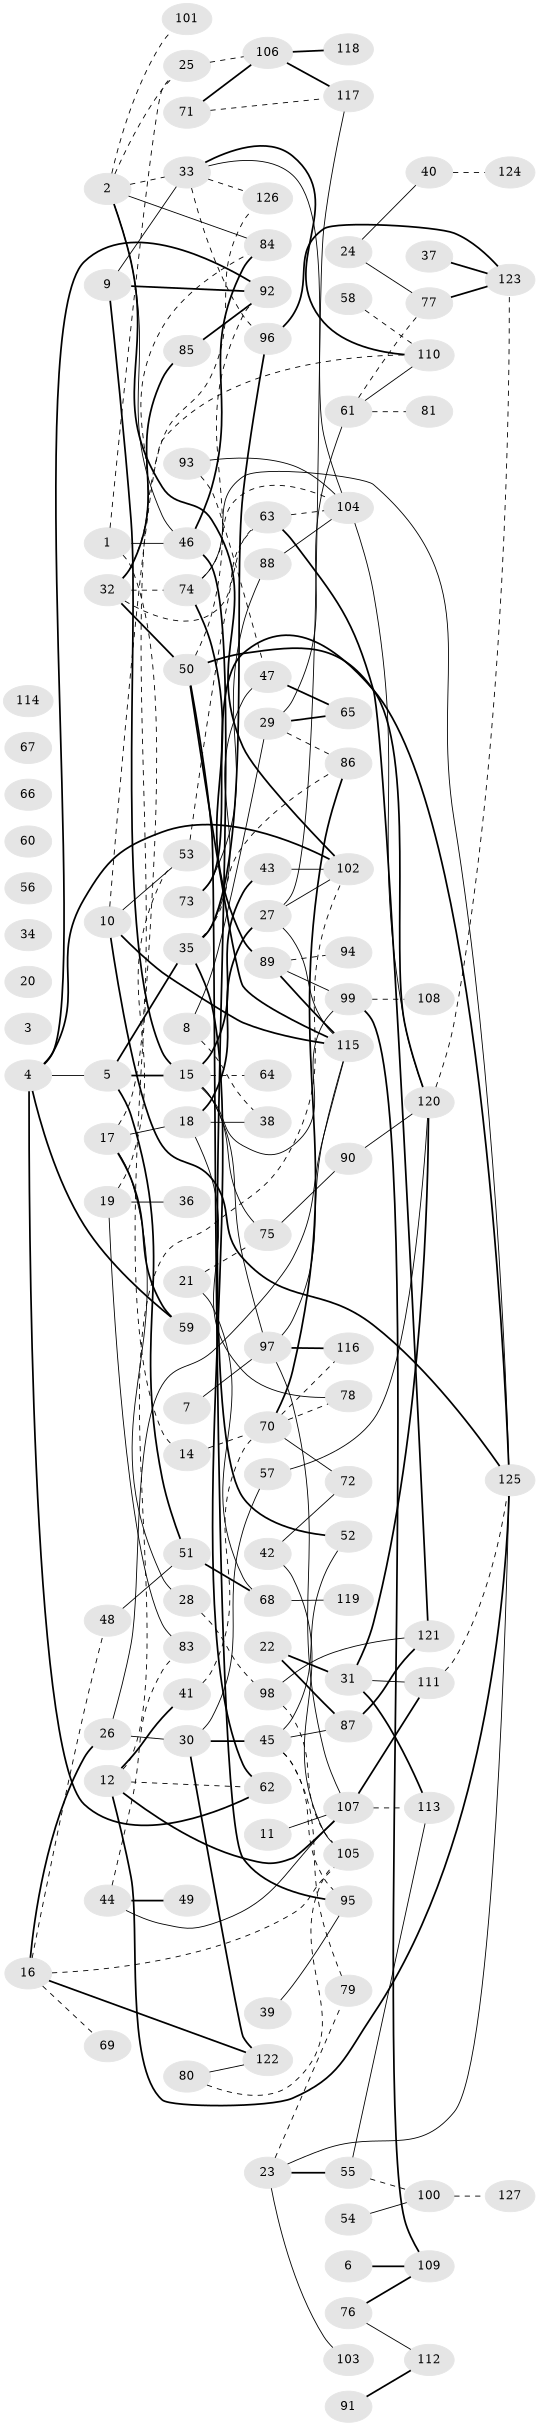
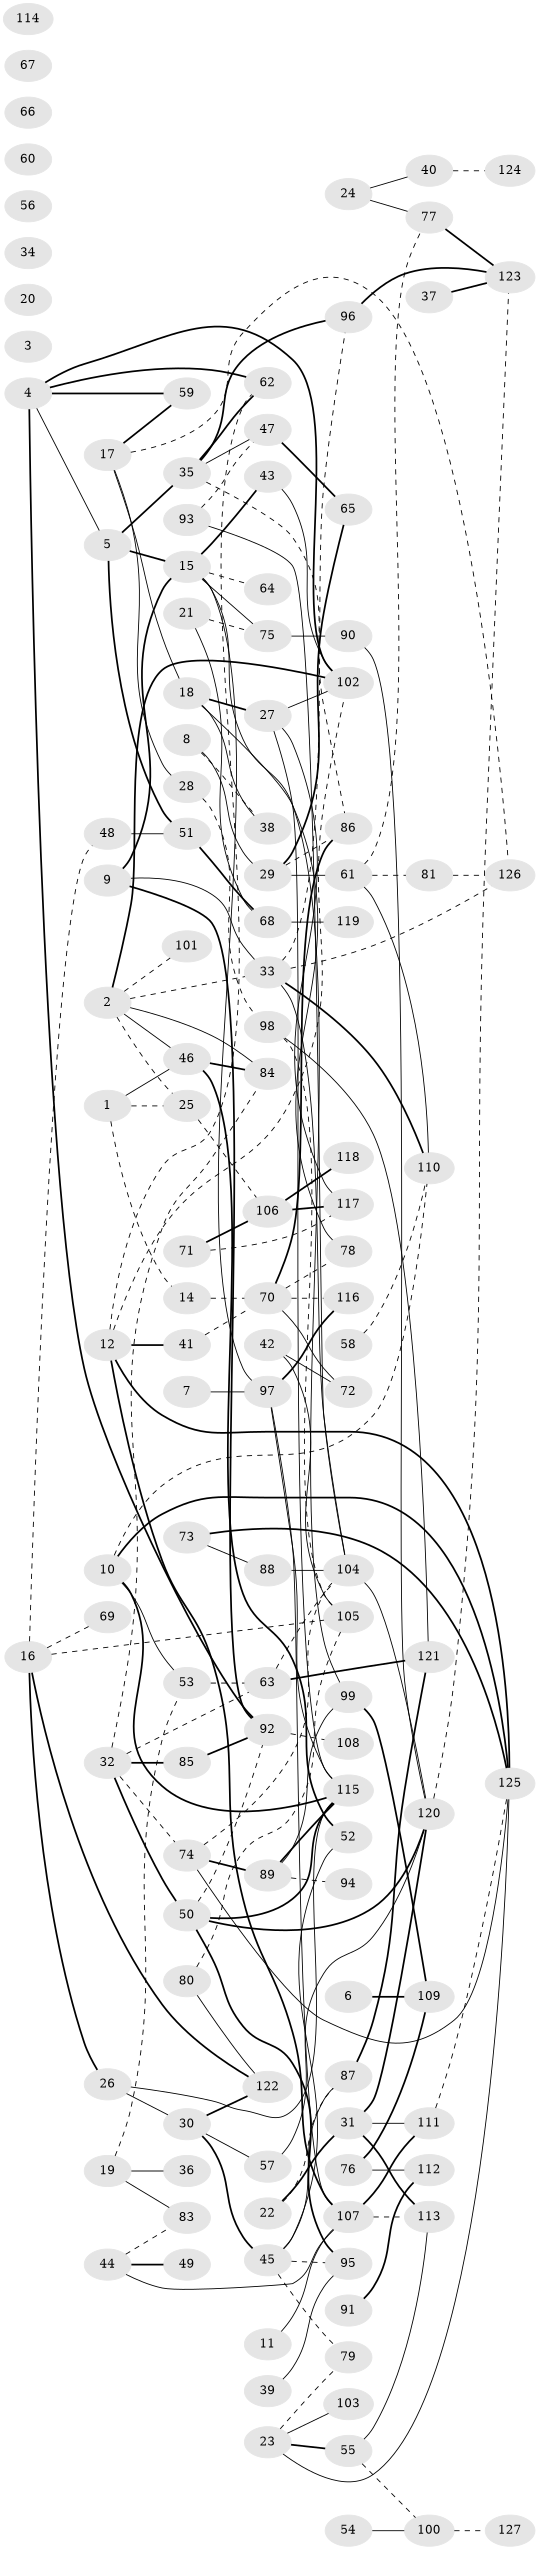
edge "81" -- "126": added
edge "99" -- "108": now "92" -- "108"
edge "22" -- "87": style bold -> dashed
